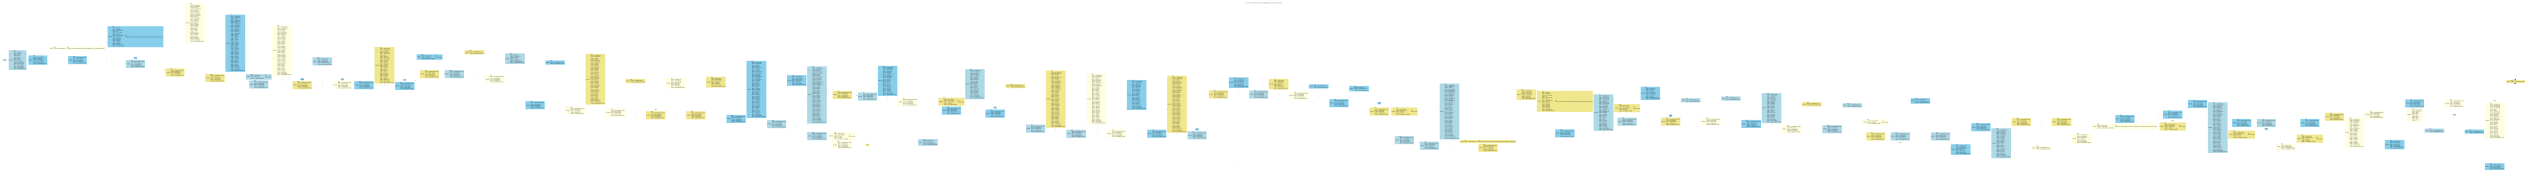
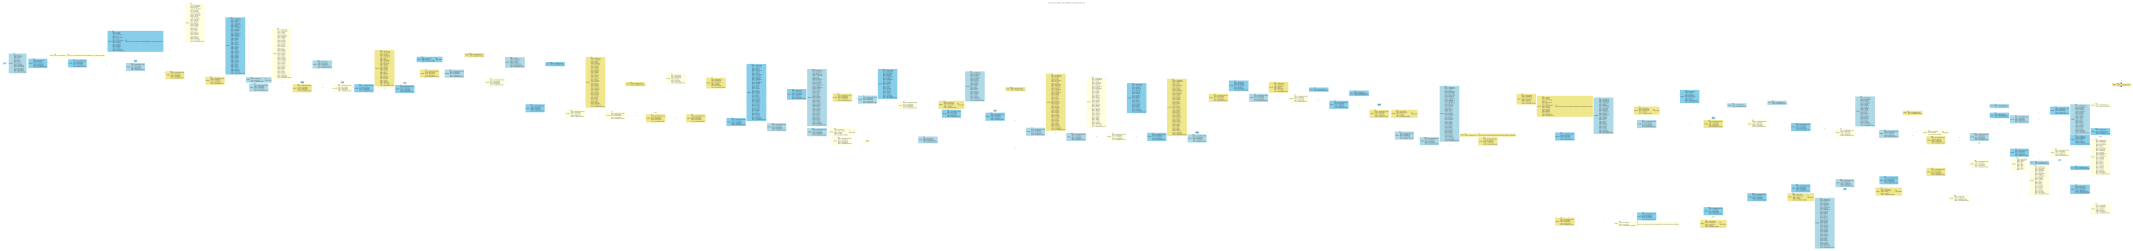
node "0x401e6a [28]": removed
